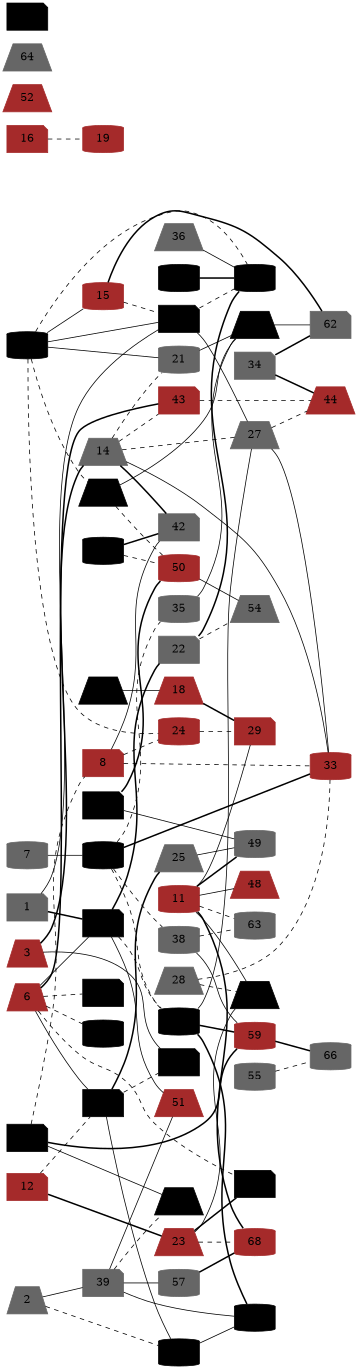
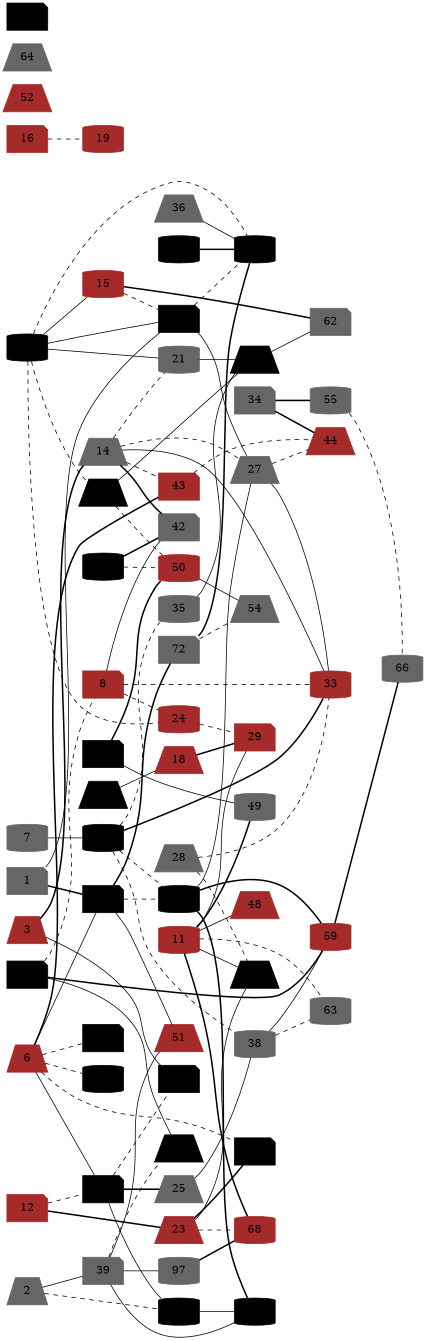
edge "62" -- "34": now "55" -- "34"
node "22": label "22" -> "72"
edge "49" -- "25": now "38" -- "25"
node "57": label "57" -> "97"
